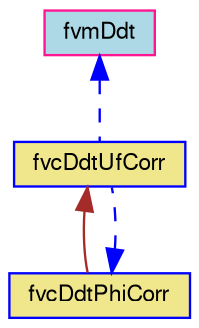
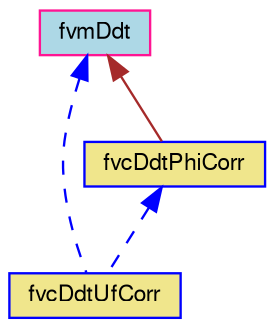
edge "fvcDdtPhiCorr" -> "fvcDdtUfCorr": now "fvcDdtPhiCorr" -> "fvmDdt"
